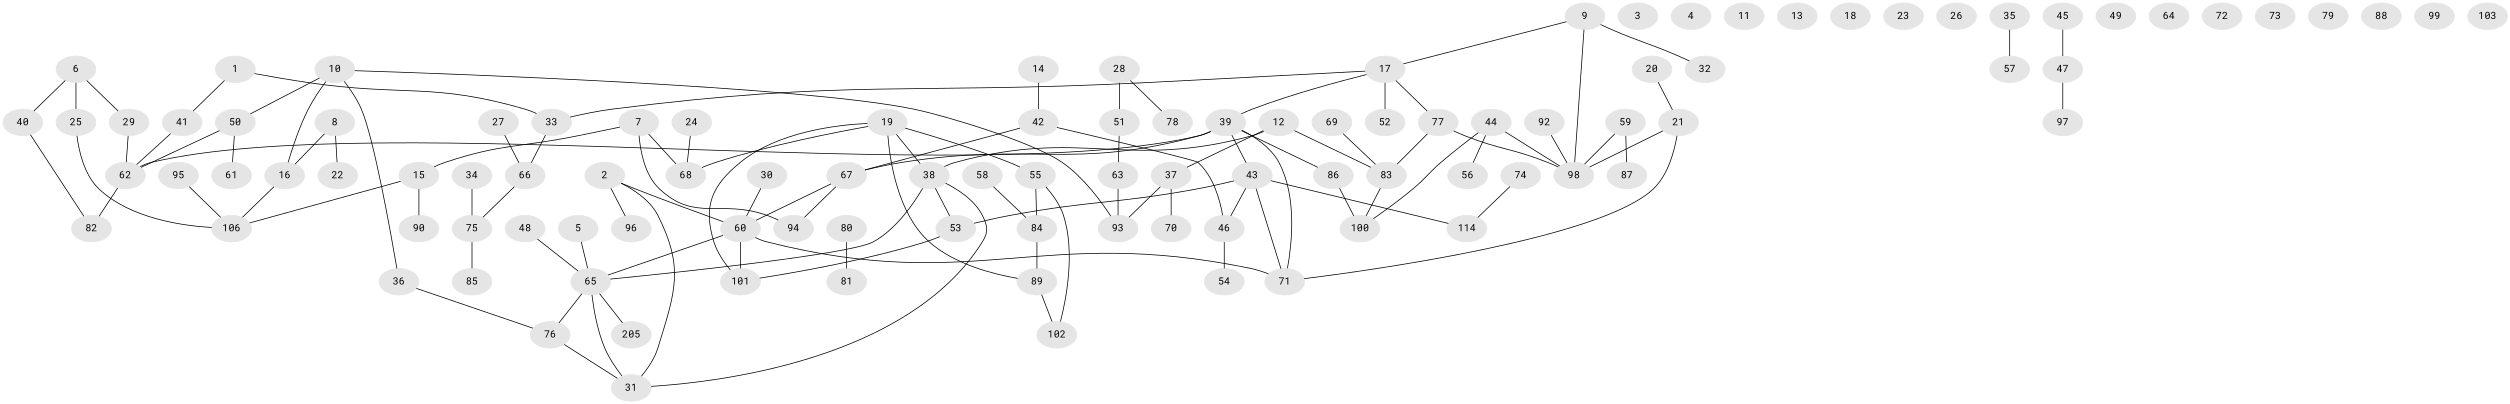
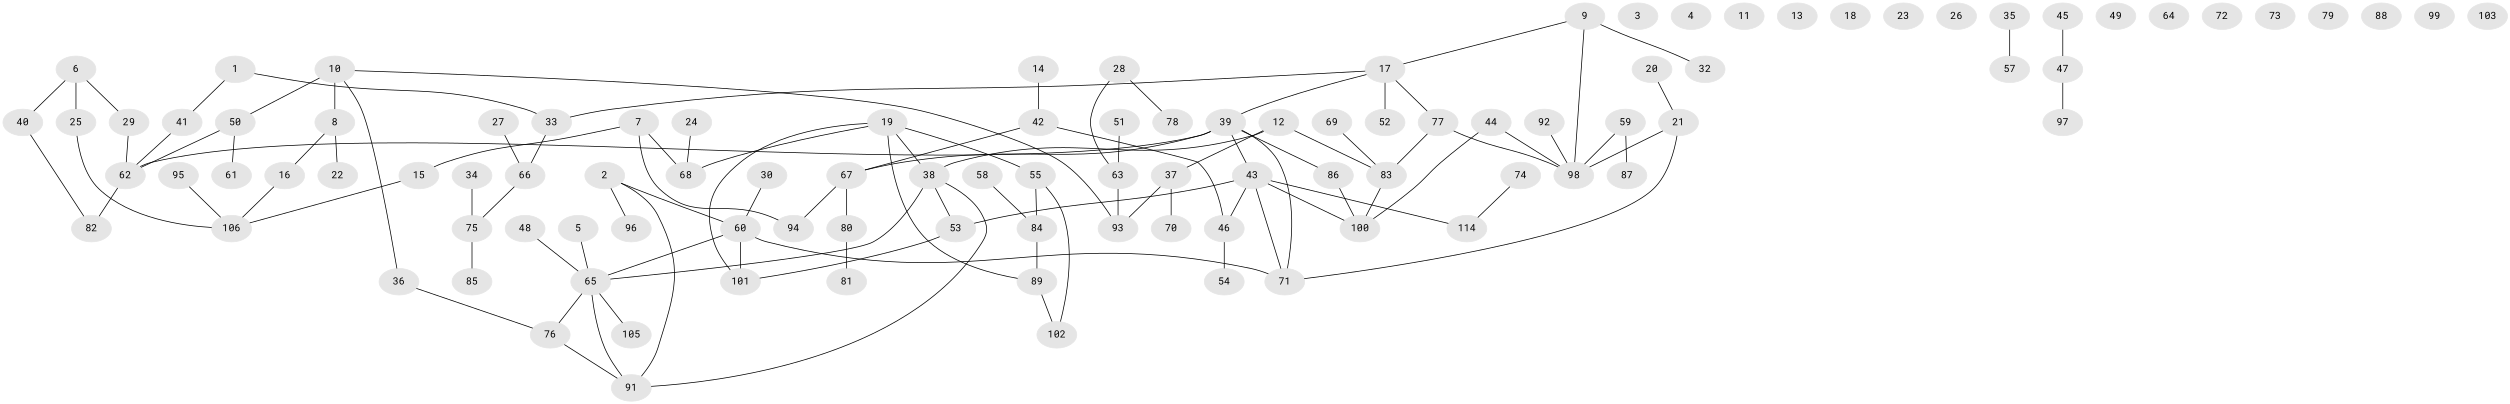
edge "28" -- "51": now "28" -- "63"
edge "10" -- "16": now "10" -- "8"
node "56": removed
edge "67" -- "60": now "67" -- "80"
edge "43" -- "100": added
node "90": removed
node "205": label "205" -> "105"
node "31": label "31" -> "91"
